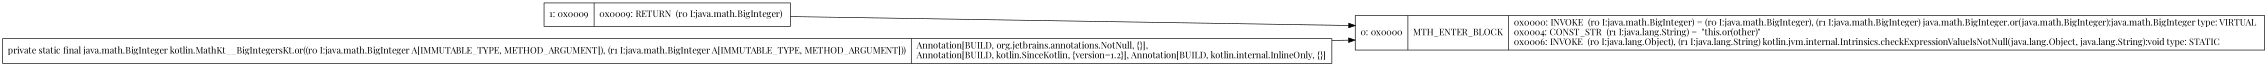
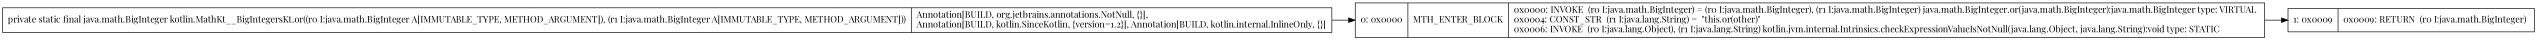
edge "1: 0x0009" -> "0: 0x0000": reversed
